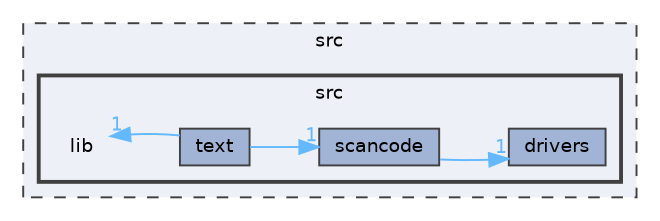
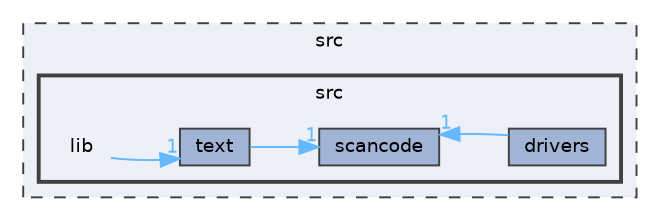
edge "text" -> "lib": reversed
edge "scancode" -> "drivers": reversed
